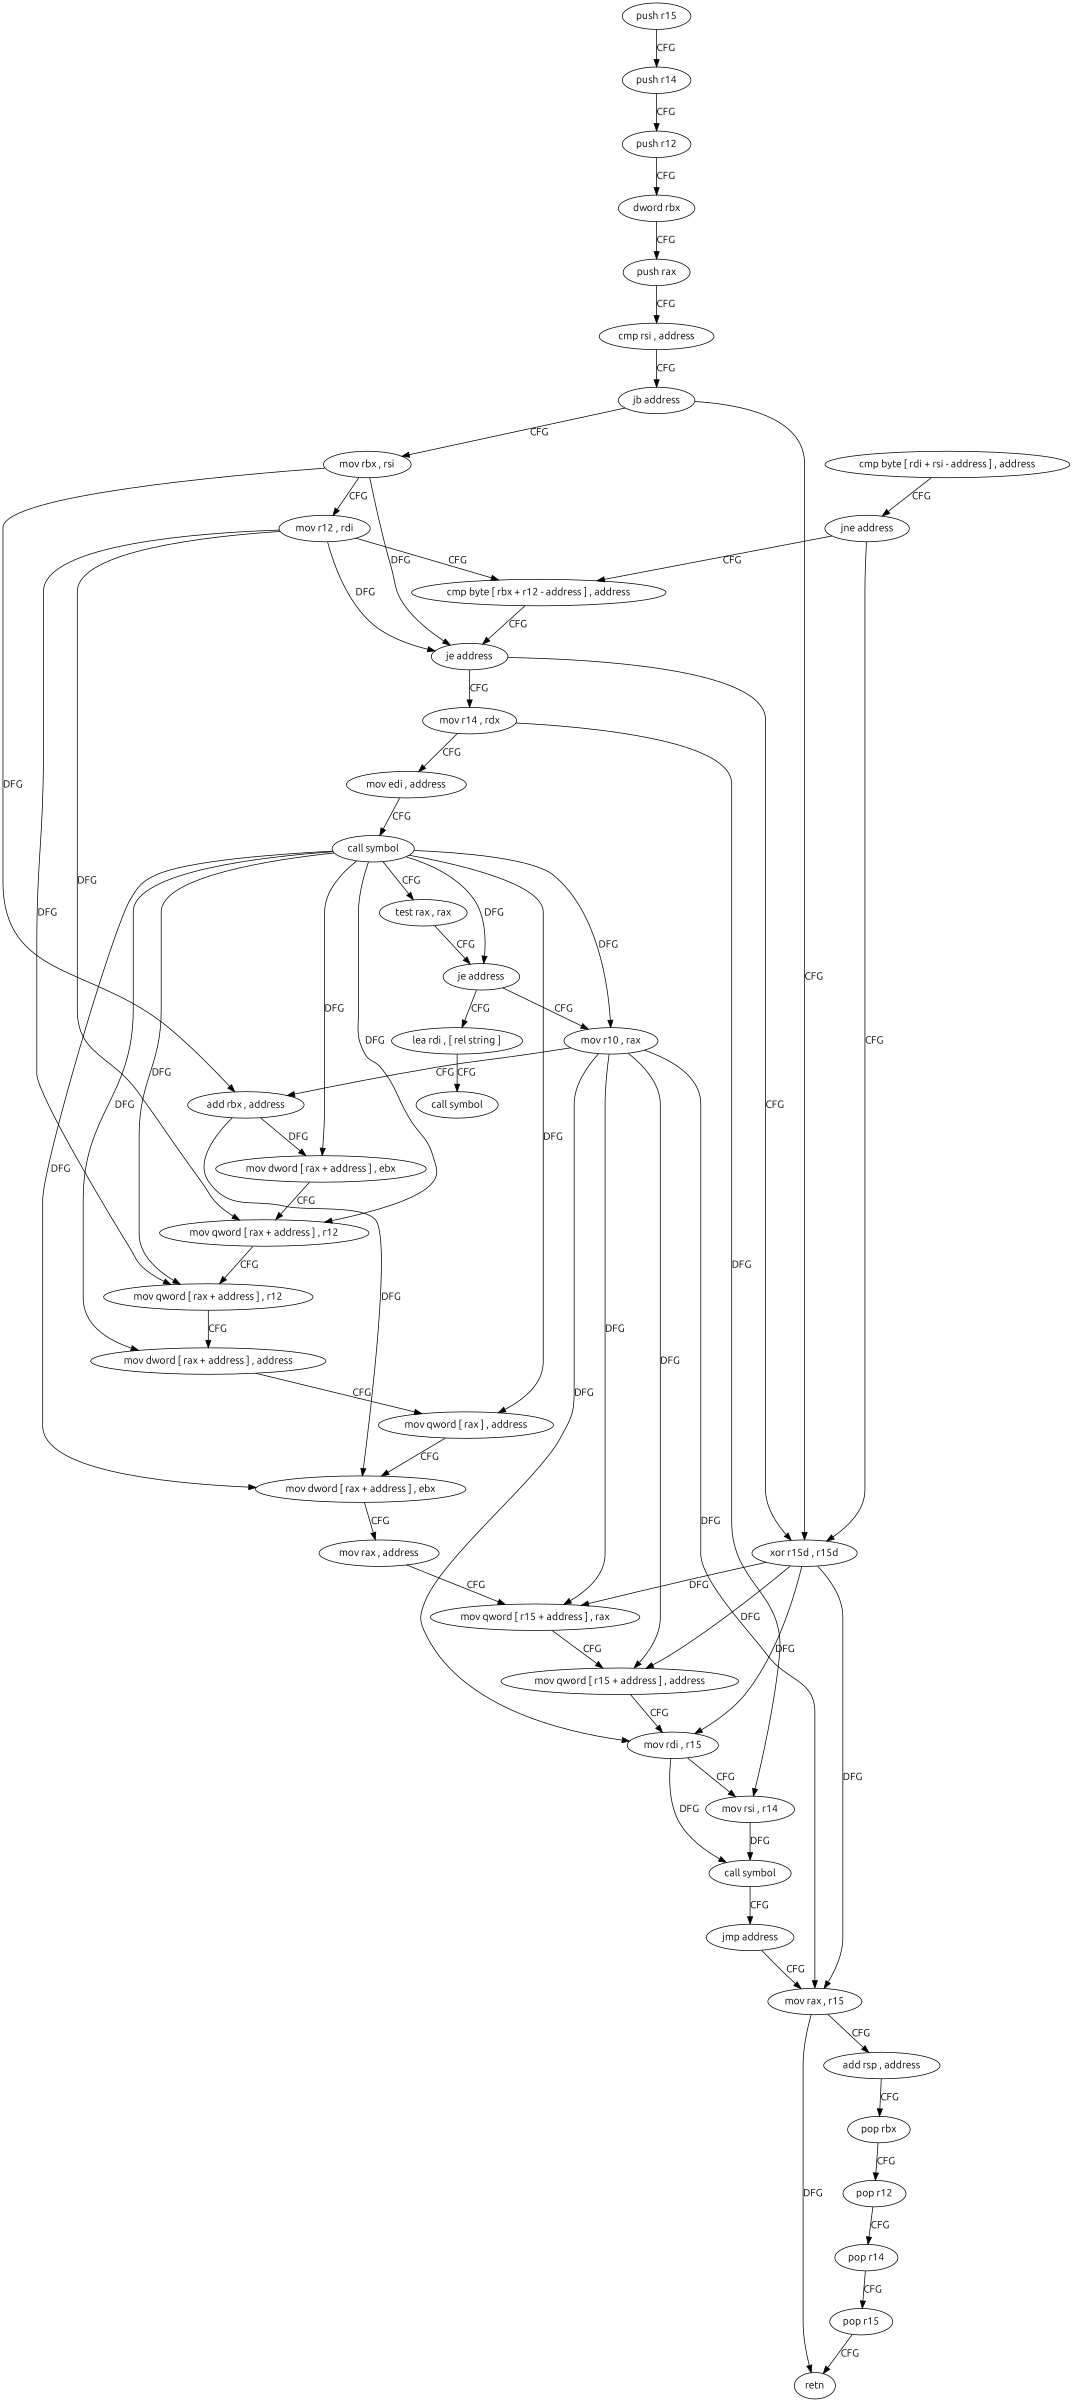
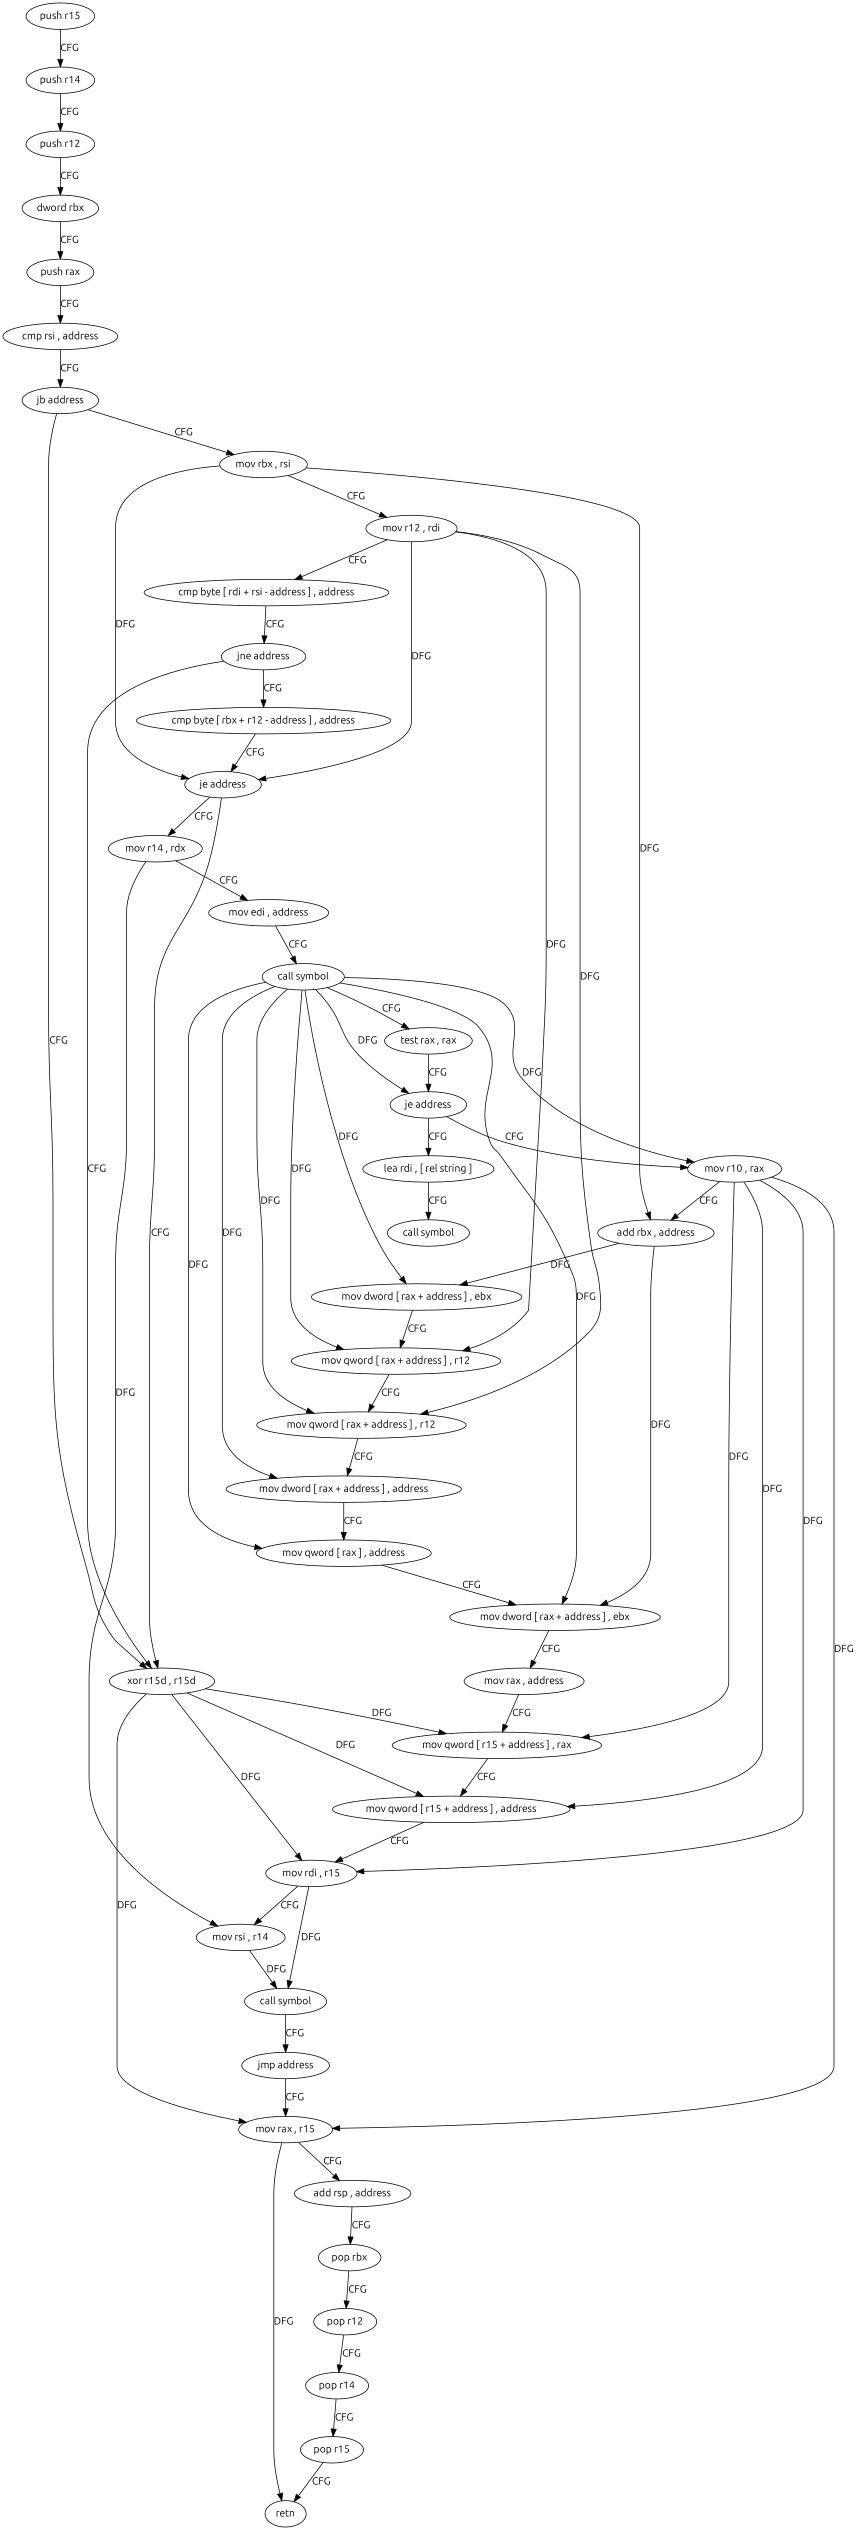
edge "mov r12 , rdi" -> "cmp byte [ rbx + r12 - address ] , address": now "mov r12 , rdi" -> "cmp byte [ rdi + rsi - address ] , address"
